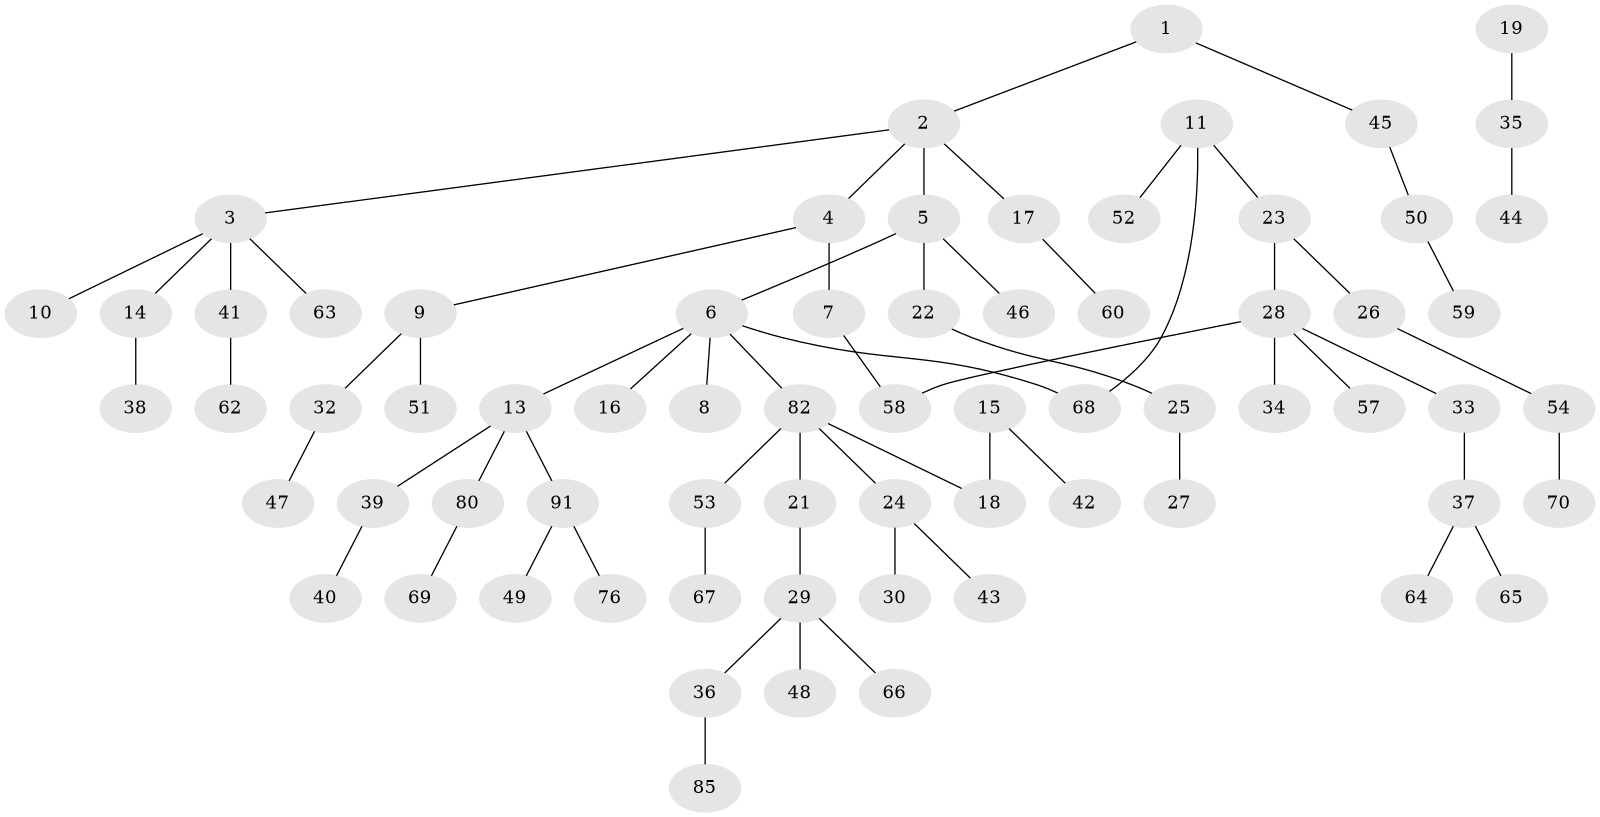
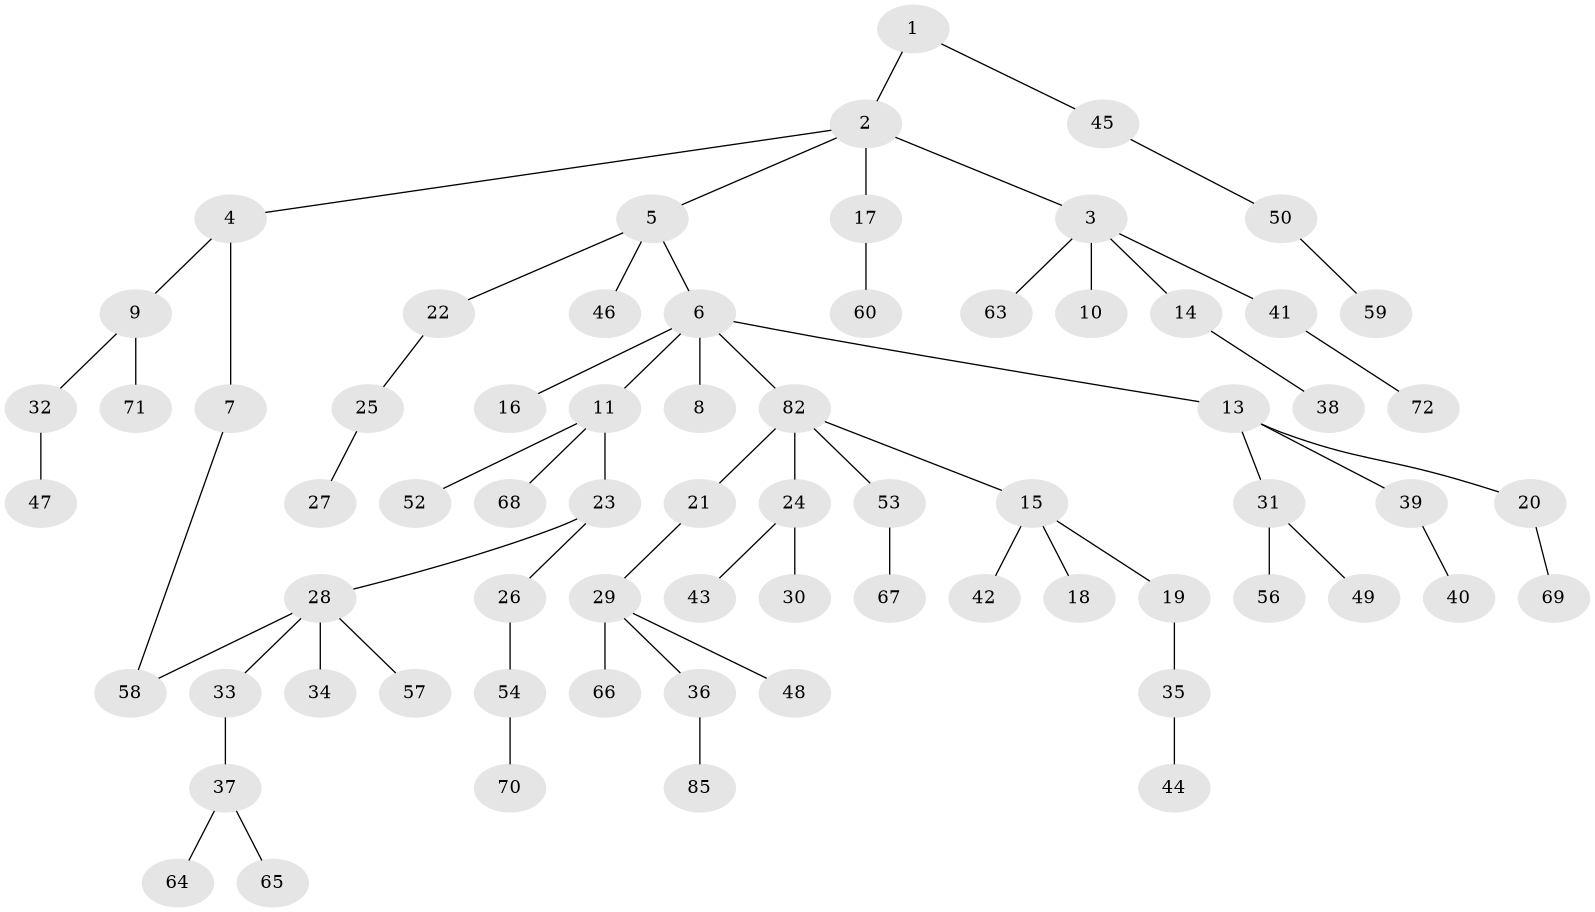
edge "6" -- "68": now "6" -- "11"
node "62": label "62" -> "72"
node "51": label "51" -> "71"
edge "82" -- "18": now "82" -- "15"
node "80": label "80" -> "20"
node "91": label "91" -> "31"
edge "15" -- "19": added
node "76": label "76" -> "56"
